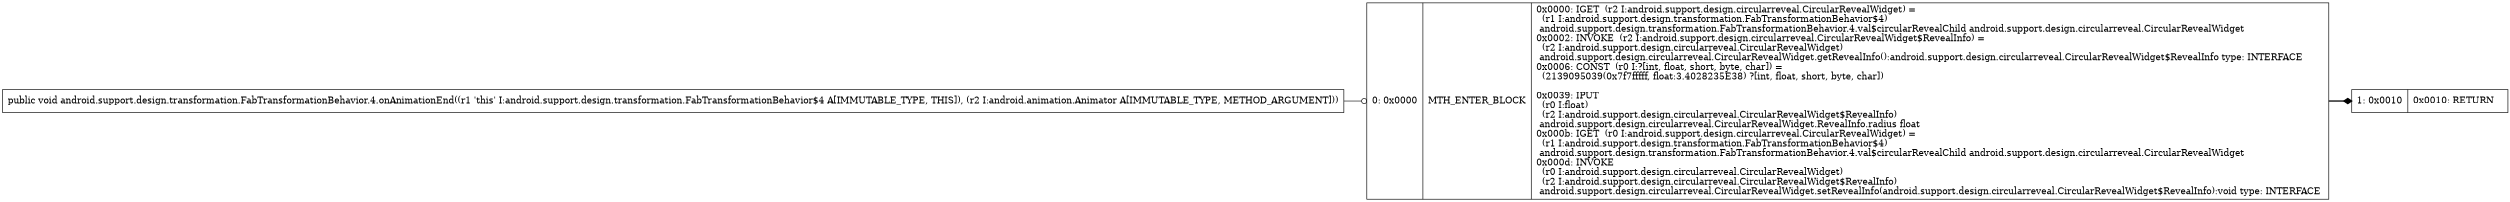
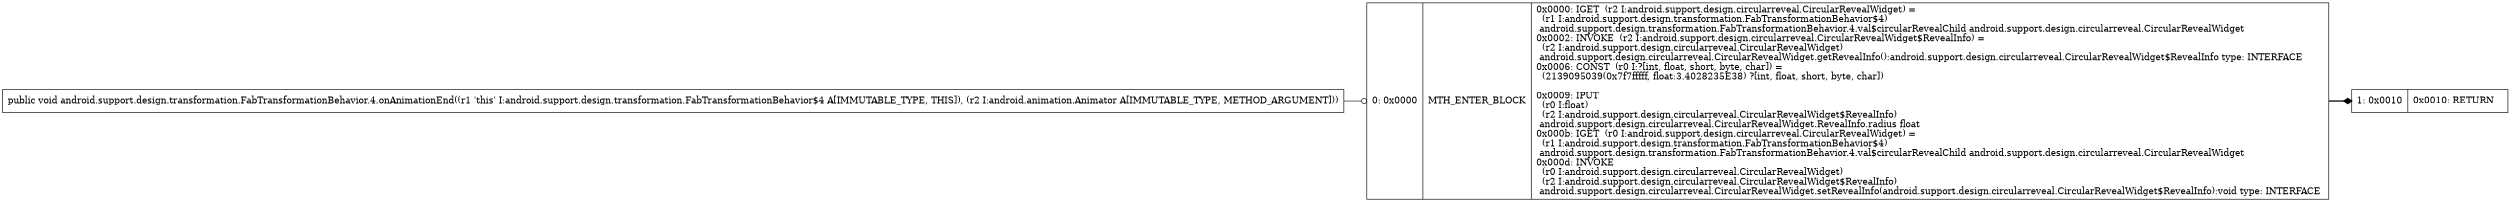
node "0: 0x0000": text "0x0039: IPUT" -> "0x0009: IPUT"
